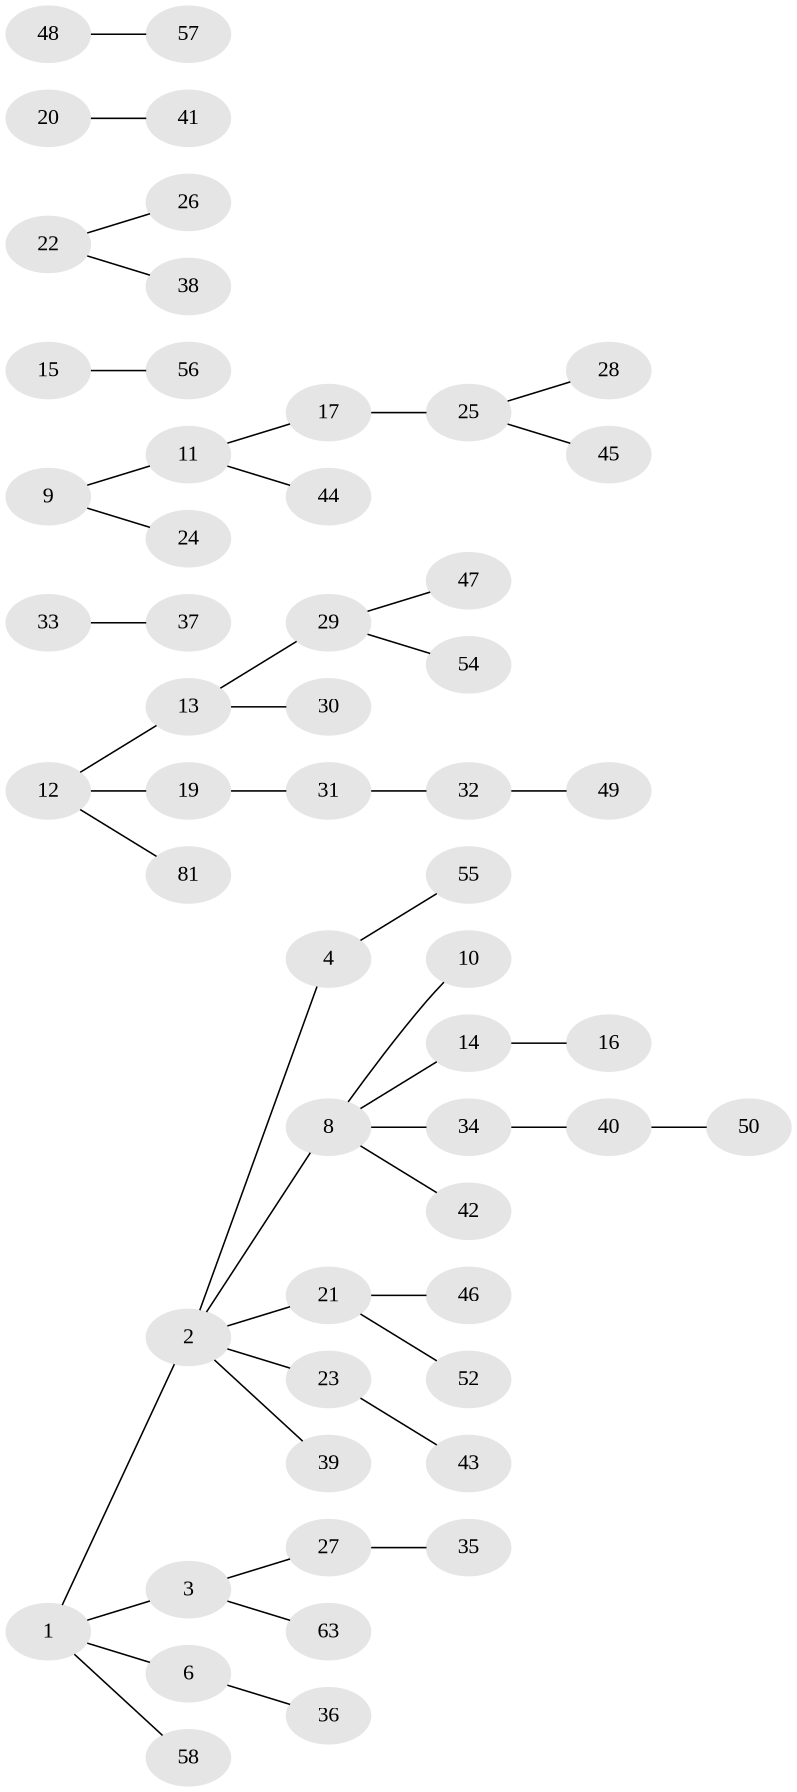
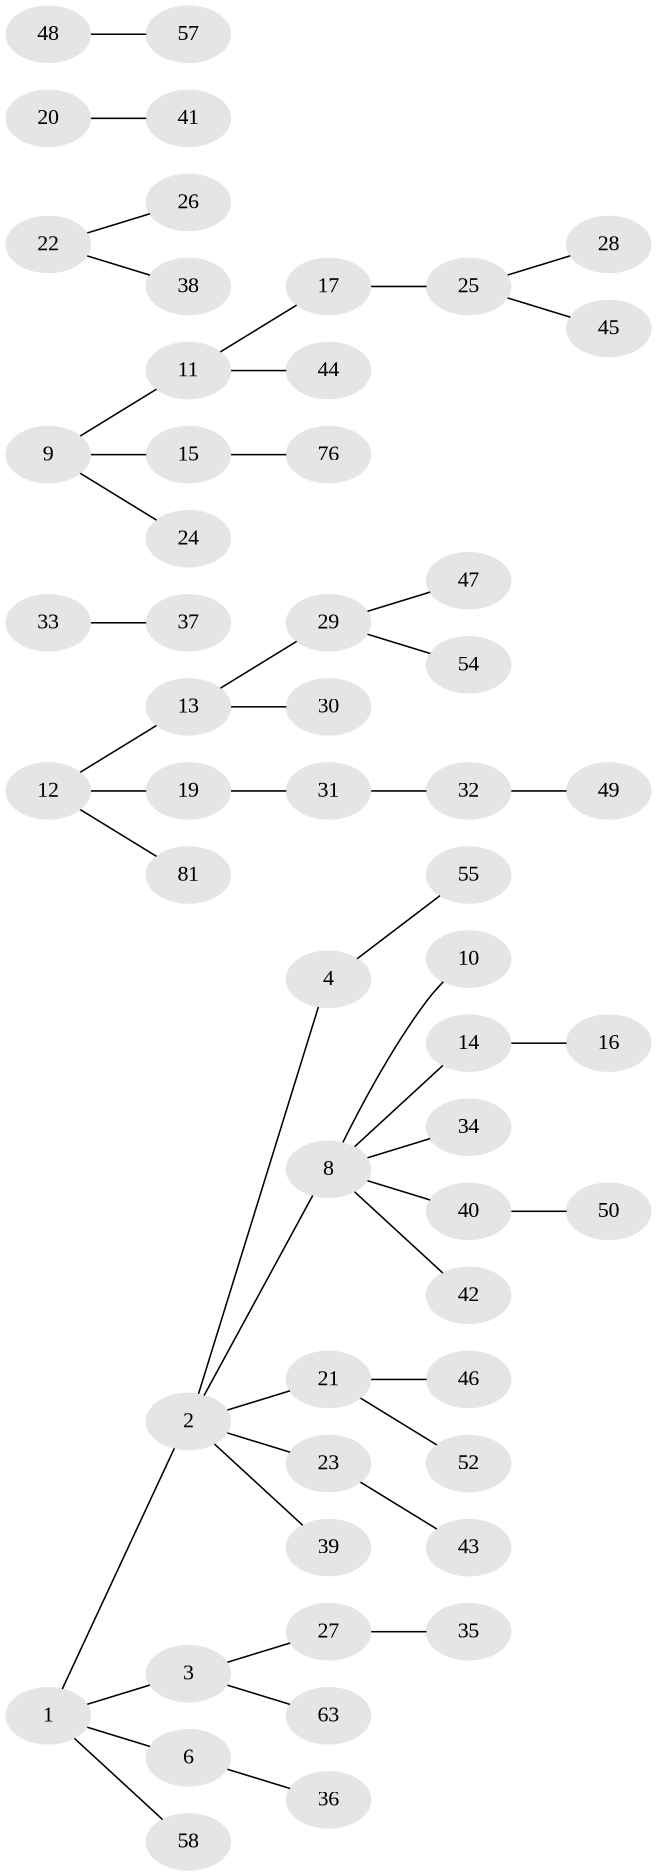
node "56": label "56" -> "76"
edge "9" -- "15": added
edge "34" -- "40": now "8" -- "40"
